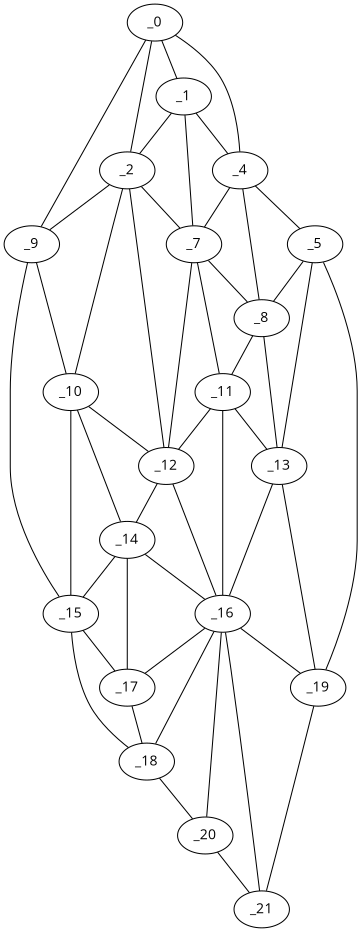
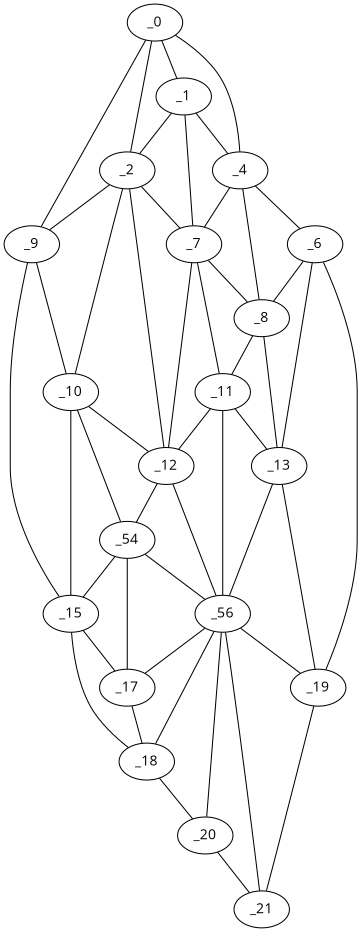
node "_5": label "_5" -> "_6"
node "_14": label "_14" -> "_54"
node "_16": label "_16" -> "_56"
